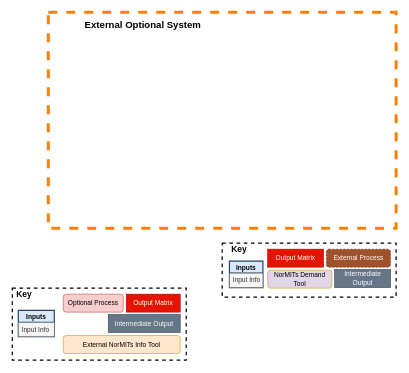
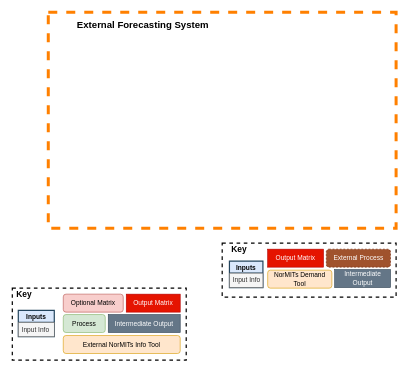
node "External Optional System": label "External Optional System" -> "External Forecasting System"
node "NorMITs Demand Tool": fillcolor #e1d5e7 -> #ffe6cc
node "Optional Process": label "Optional Process" -> "Optional Matrix"
node "Process": added
